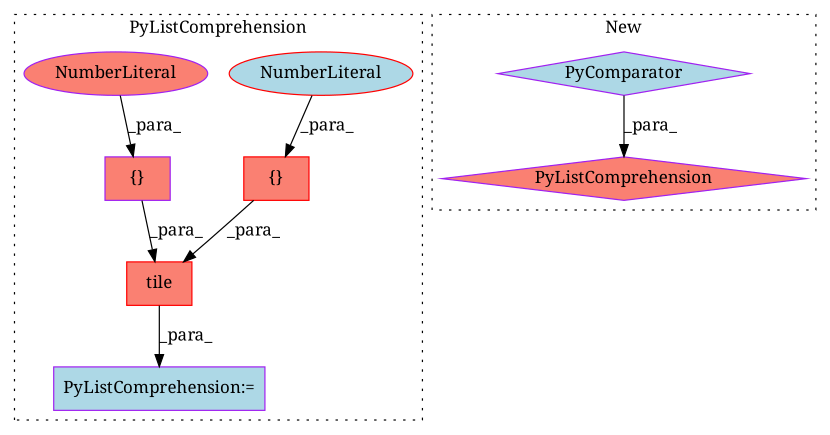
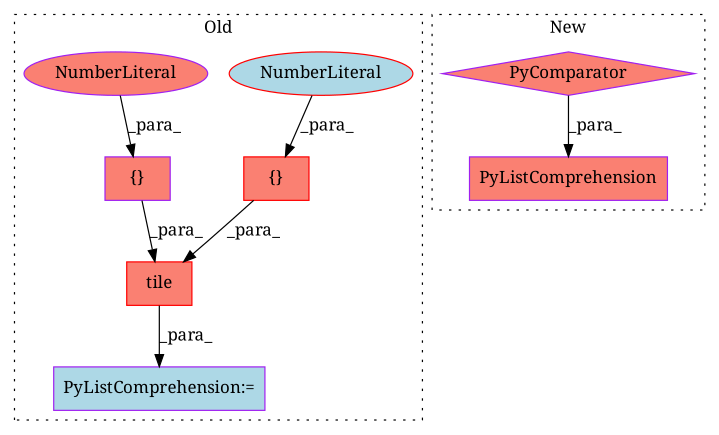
cluster "PyListComprehension": label "PyListComprehension" -> "Old"
node "PyComparator": fillcolor lightblue -> salmon
node "PyListComprehension": shape diamond -> box
